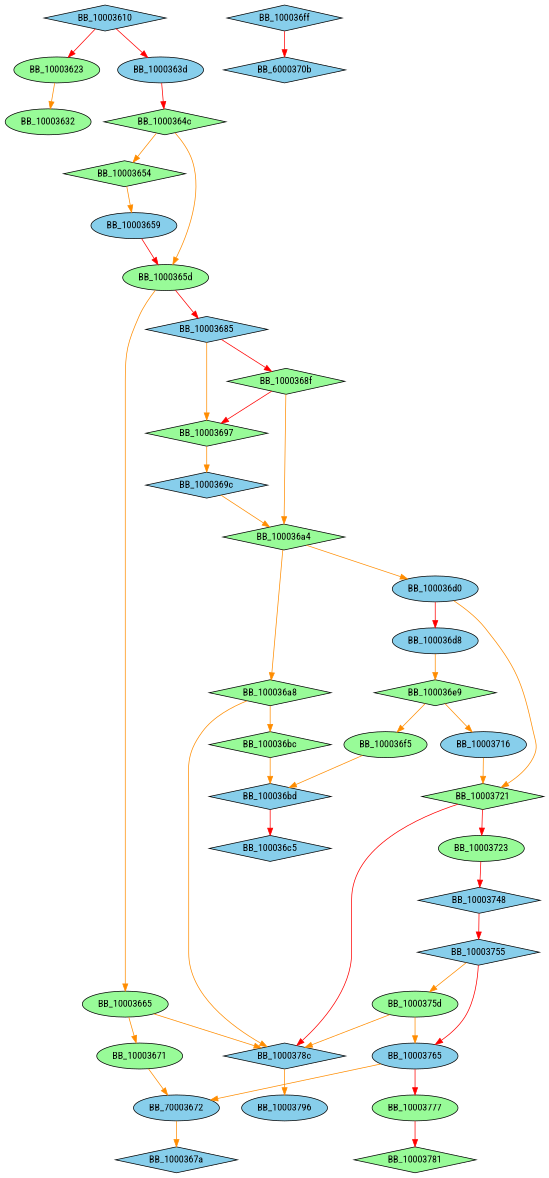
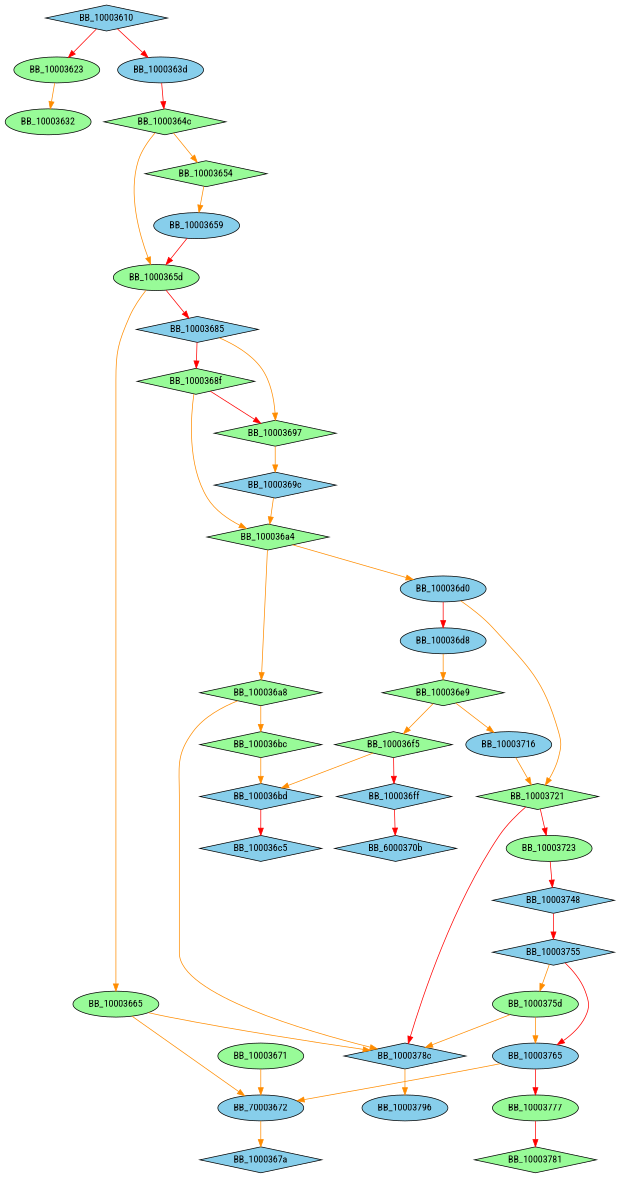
node "BB_100036f5": shape ellipse -> diamond
edge "BB_100036f5" -> "BB_100036ff": added
edge "BB_10003665" -> "BB_10003671": now "BB_10003665" -> "BB_70003672"
